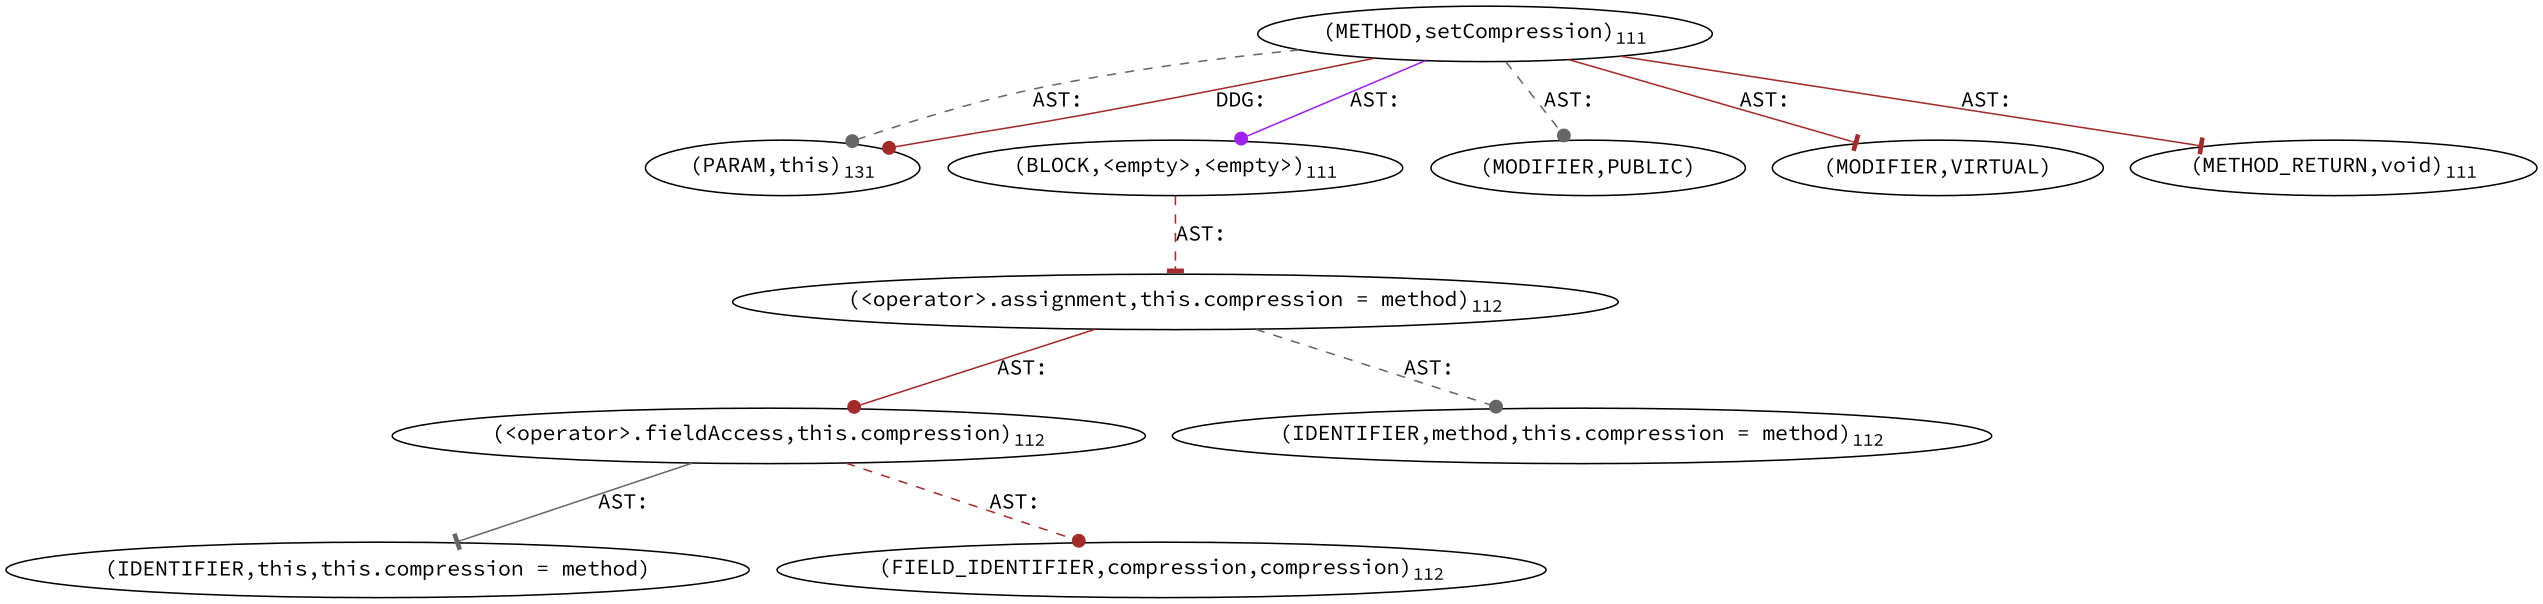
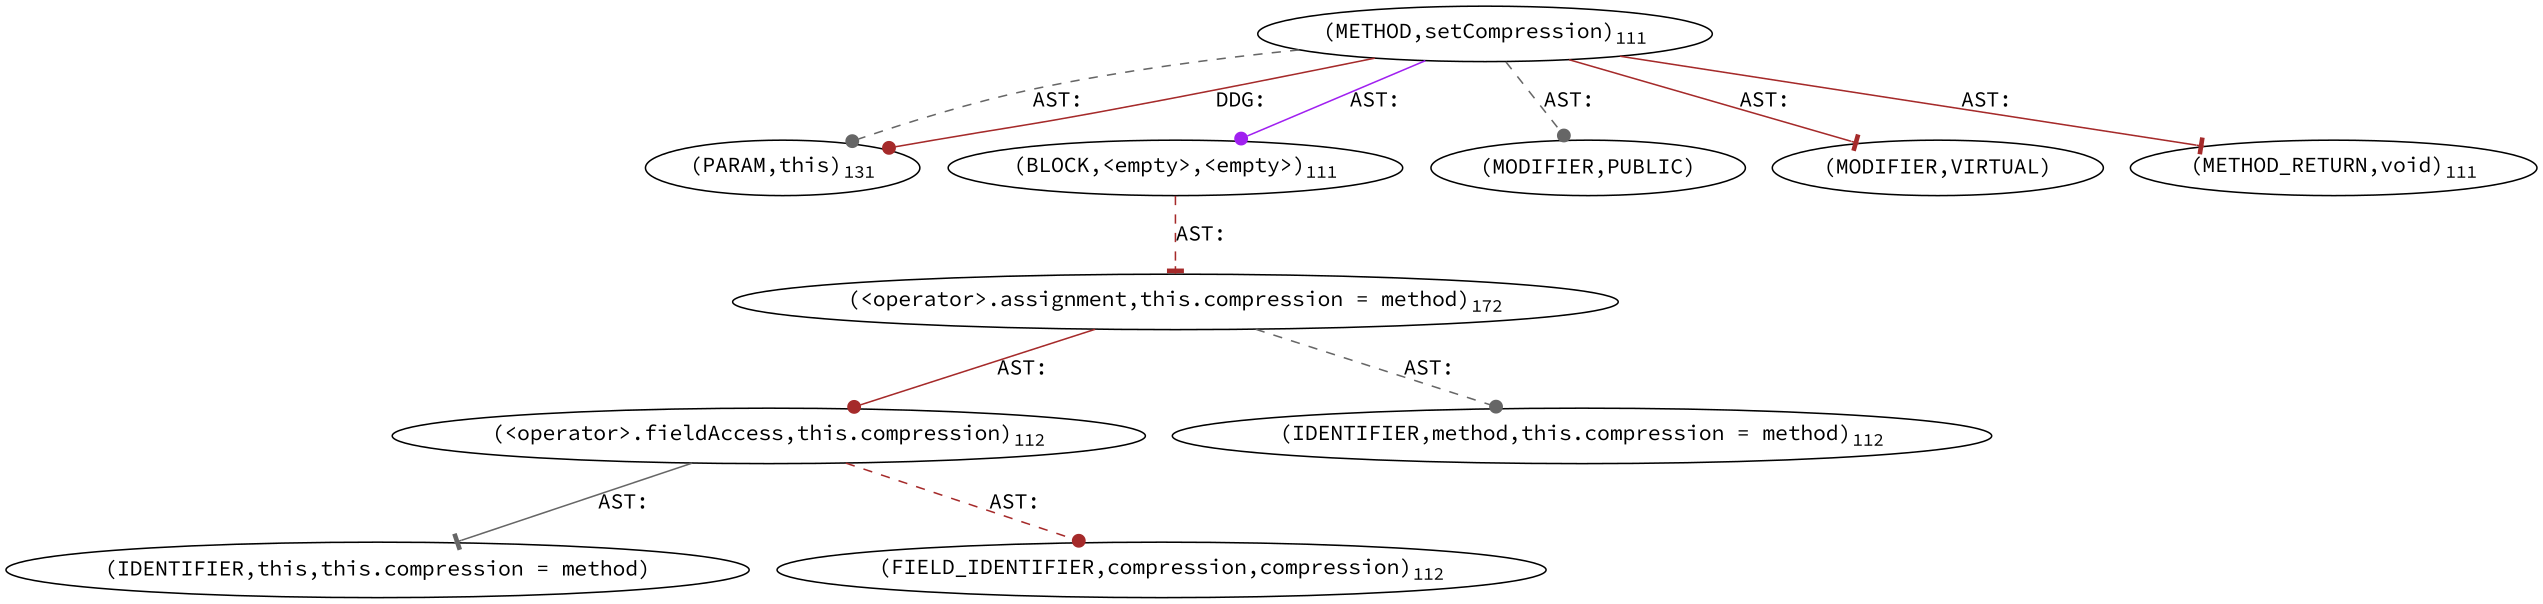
node "(<operator>.assignment,this.compression = method)": text "112" -> "172"
